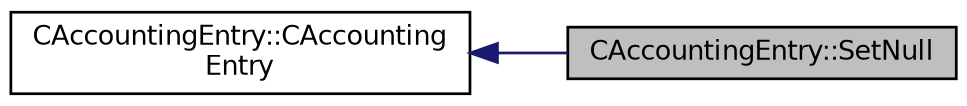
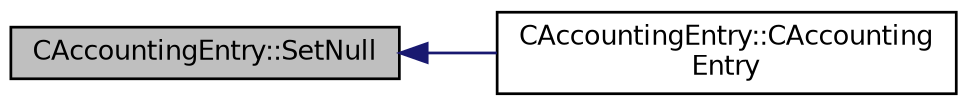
edge "CAccountingEntry::SetNull" -> "CAccountingEntry::CAccounting Entry": reversed
